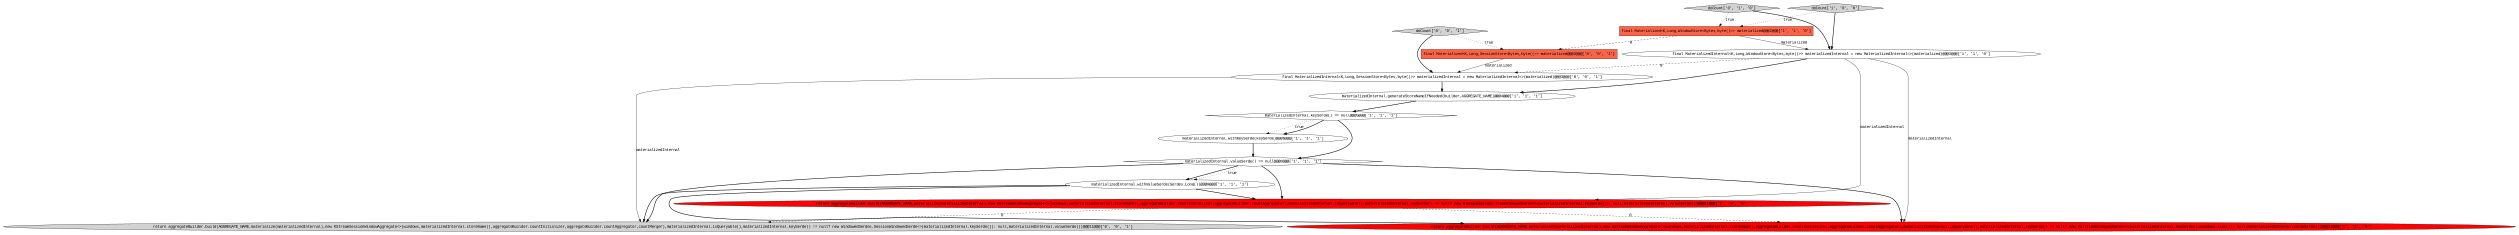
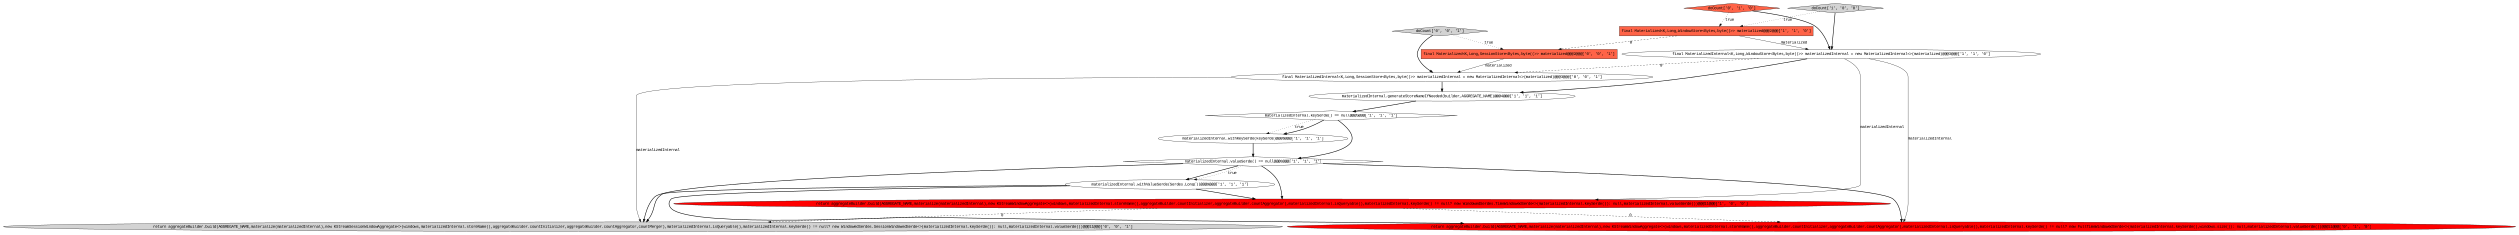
node "doCount['0', '1', '0']": fillcolor lightgray -> tomato
